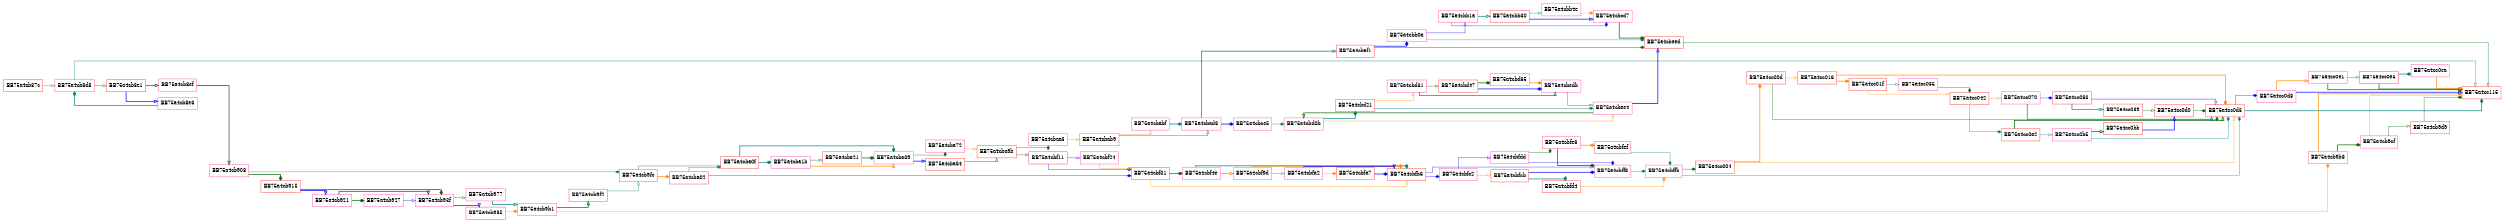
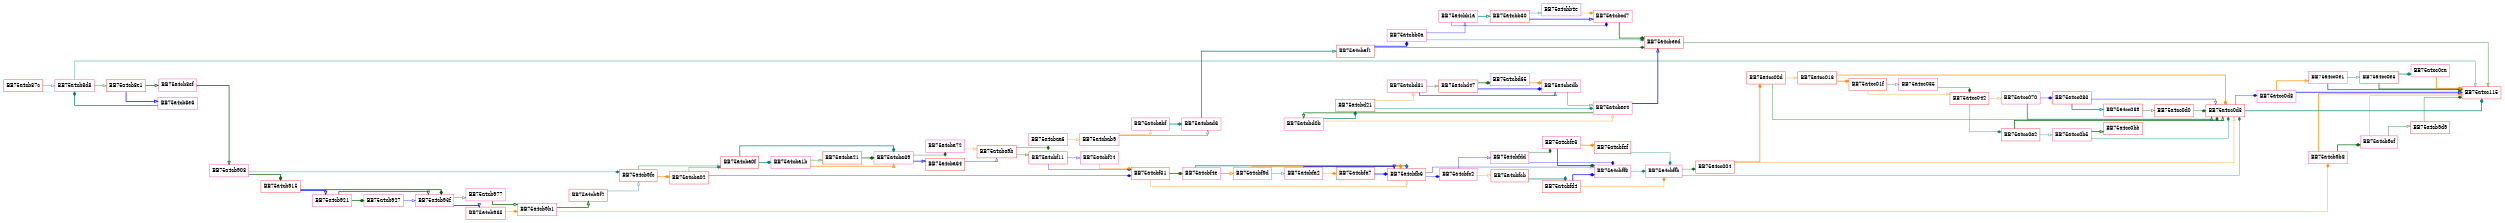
node "BB75a4cbce5": removed
edge "BB75a4cc0bb" -> "BB75a4cc0d0": removed
edge "BB75a4cbfcb" -> "BB75a4cbff8": now "BB75a4cbfd4" -> "BB75a4cbff8"
edge "BB75a4cb977" -> "BB75a4cb9b1": color teal -> darkgreen
